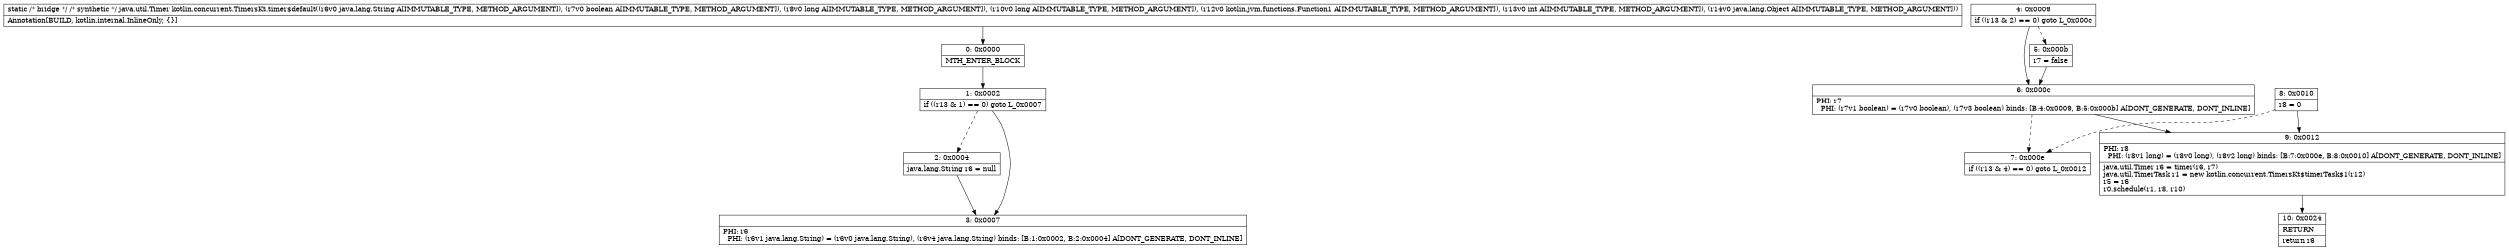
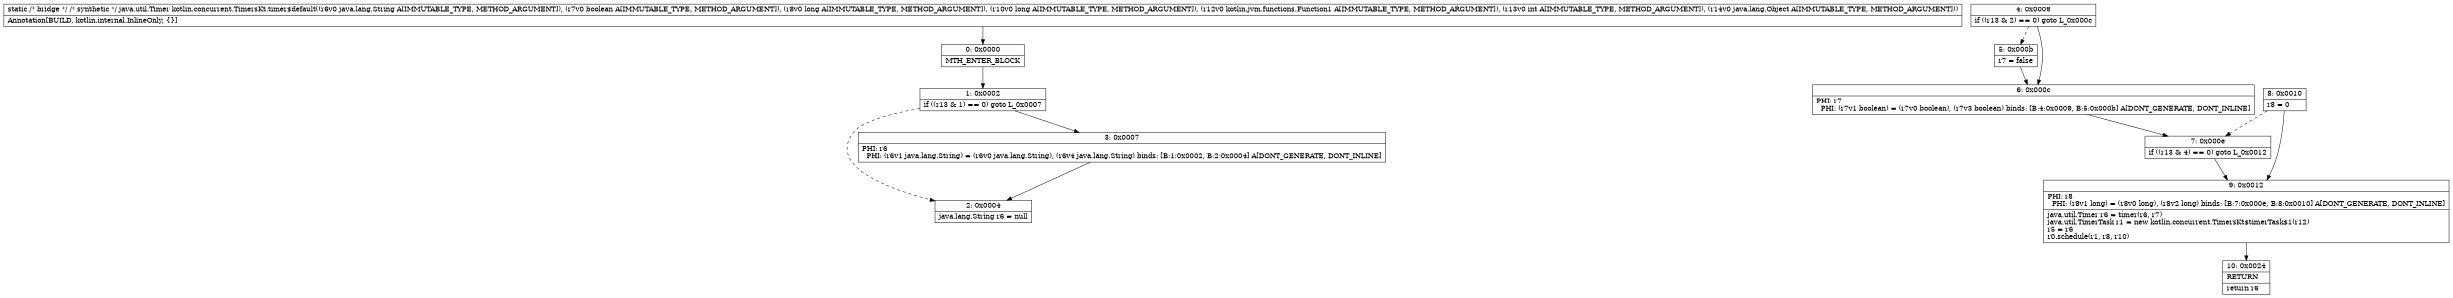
edge "6: 0x000c" -> "9: 0x0012": now "7: 0x000e" -> "9: 0x0012"
edge "6: 0x000c" -> "7: 0x000e": style dashed -> solid
edge "2: 0x0004" -> "3: 0x0007": reversed
